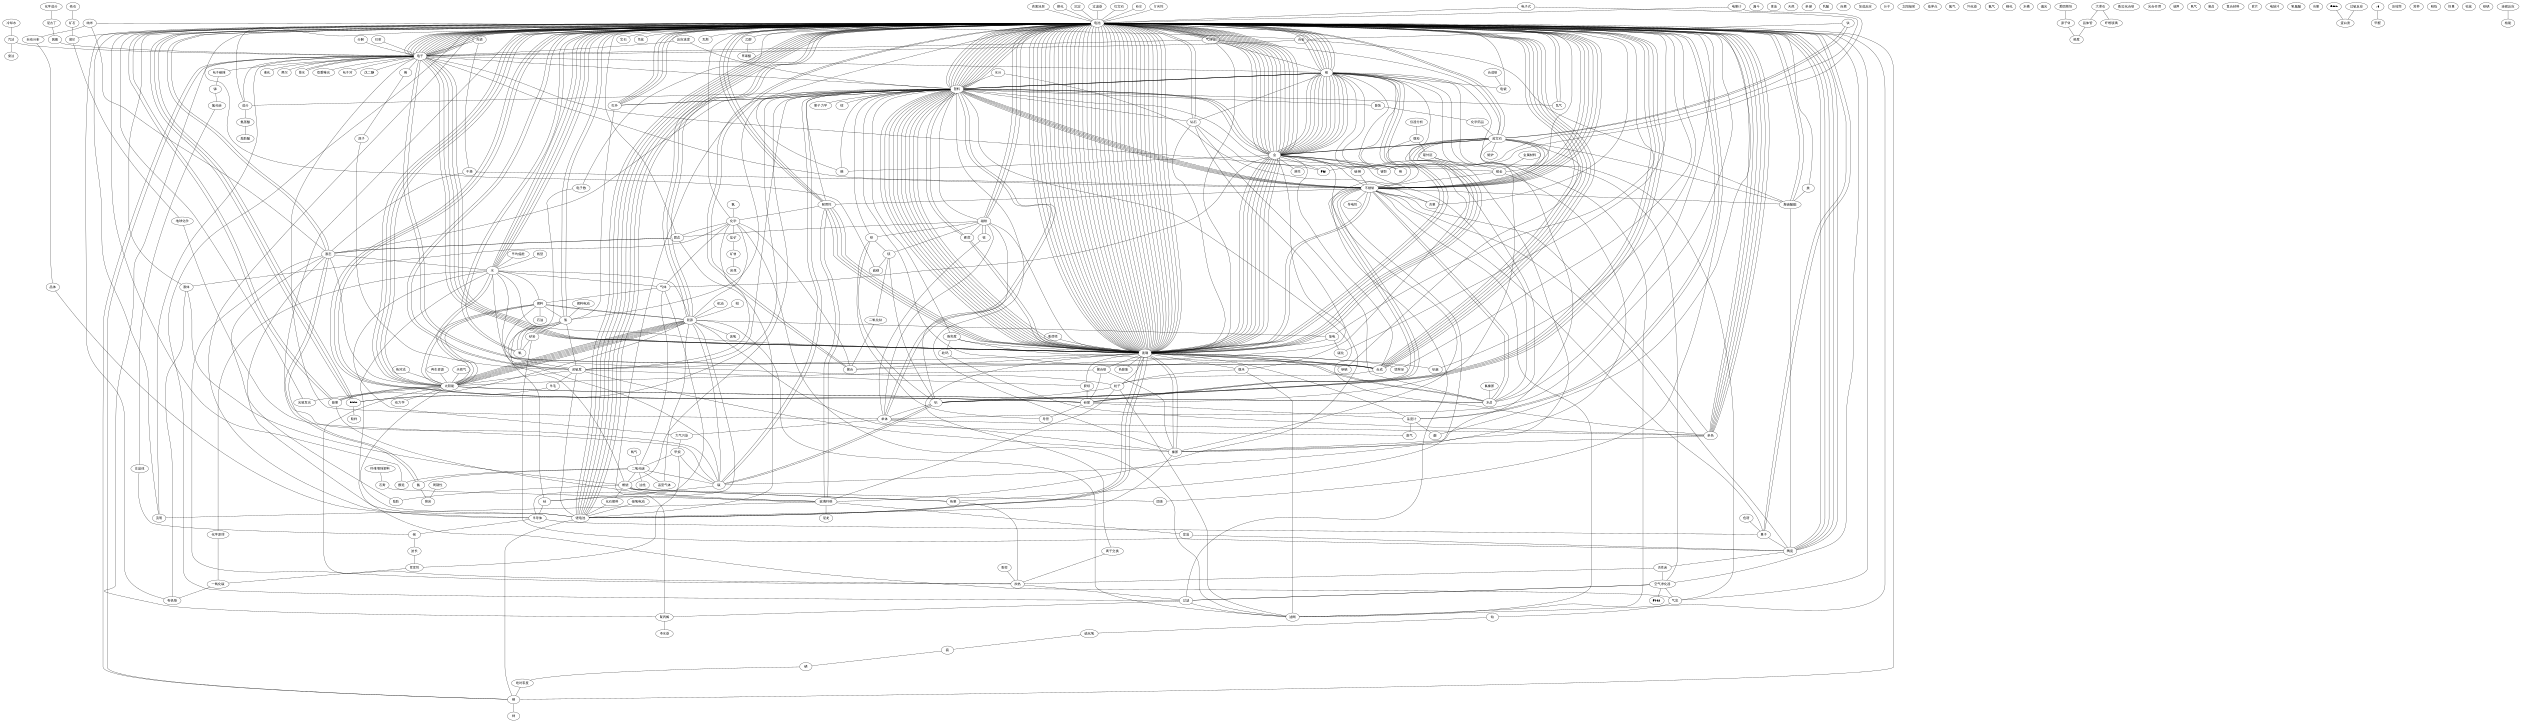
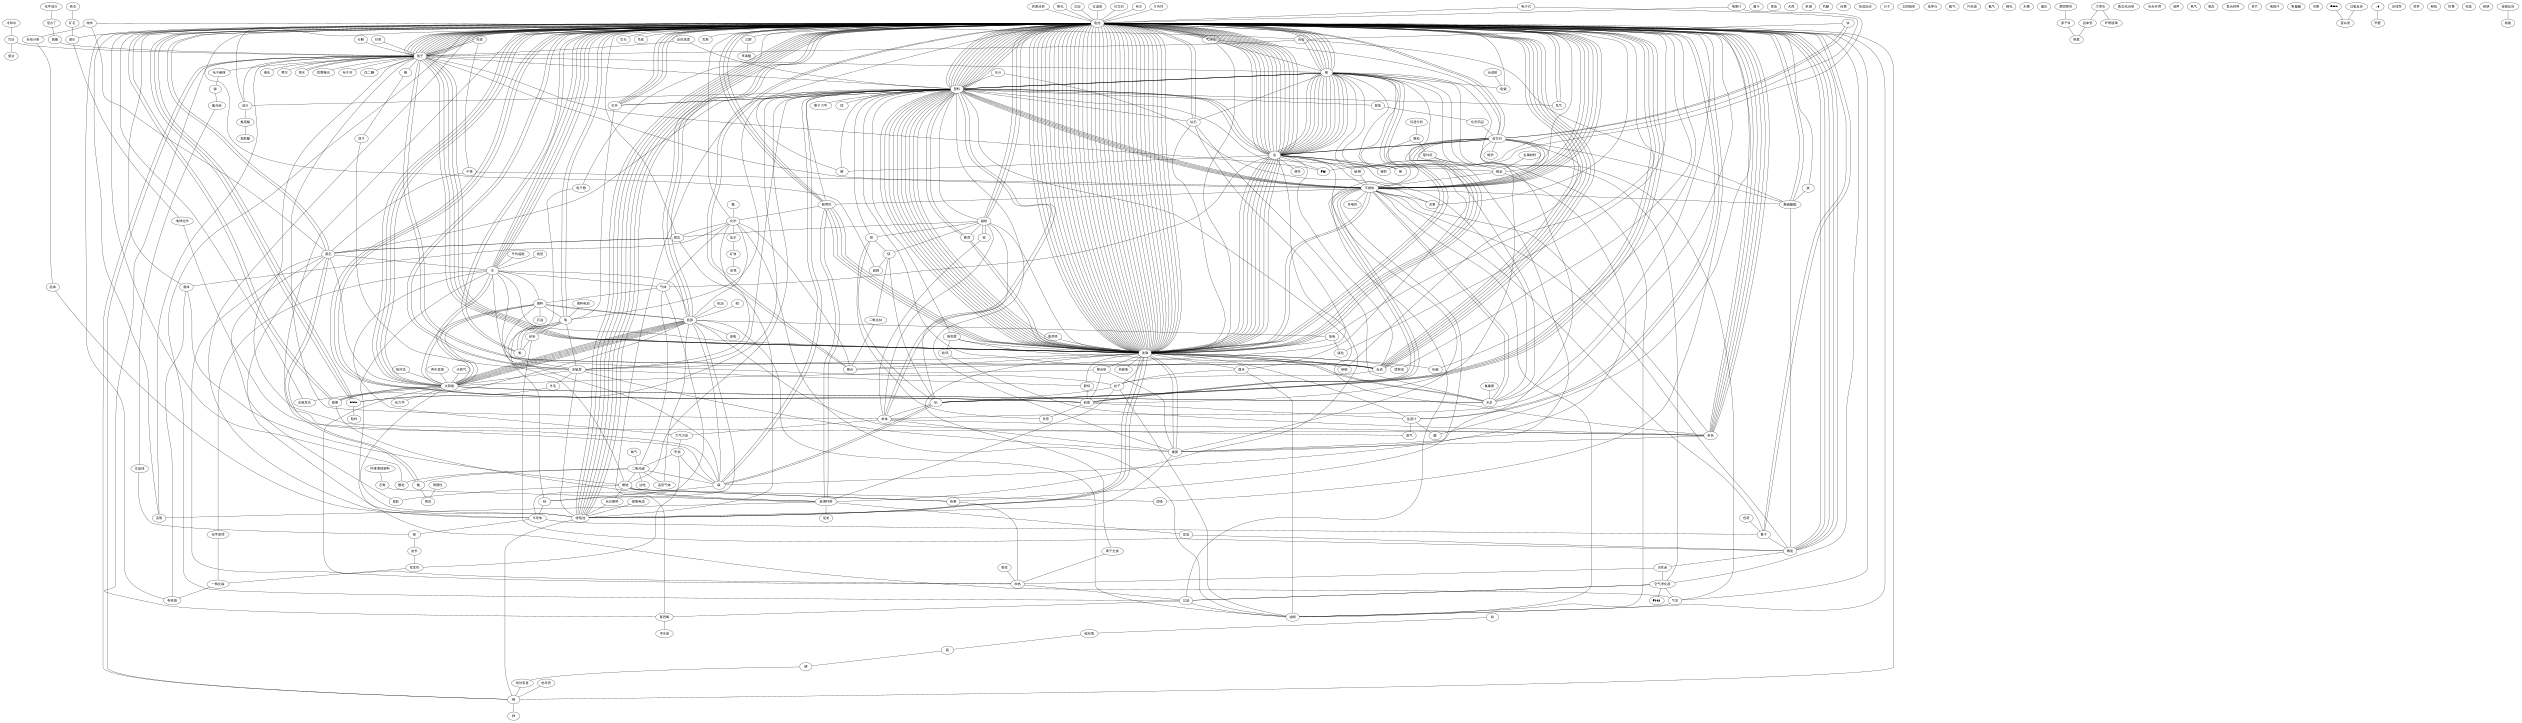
edge "气压计" -- "电子": now "单色" -- "电子"
edge "钻石" -- "键距": removed
edge "气流" -- "铂": now "气流" -- "滤网"
node "热导管": added
